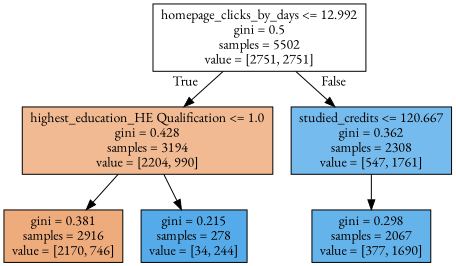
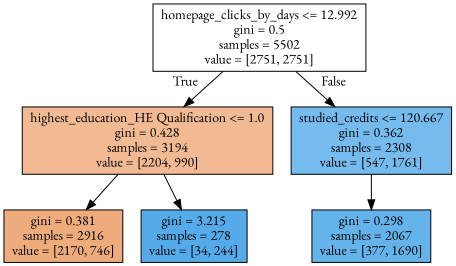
node "gini = 0.215 samples = 278 value = [34, 244]": label "gini = 0.215 samples = 278 value = [34, 244]" -> "gini = 3.215 samples = 278 value = [34, 244]"
